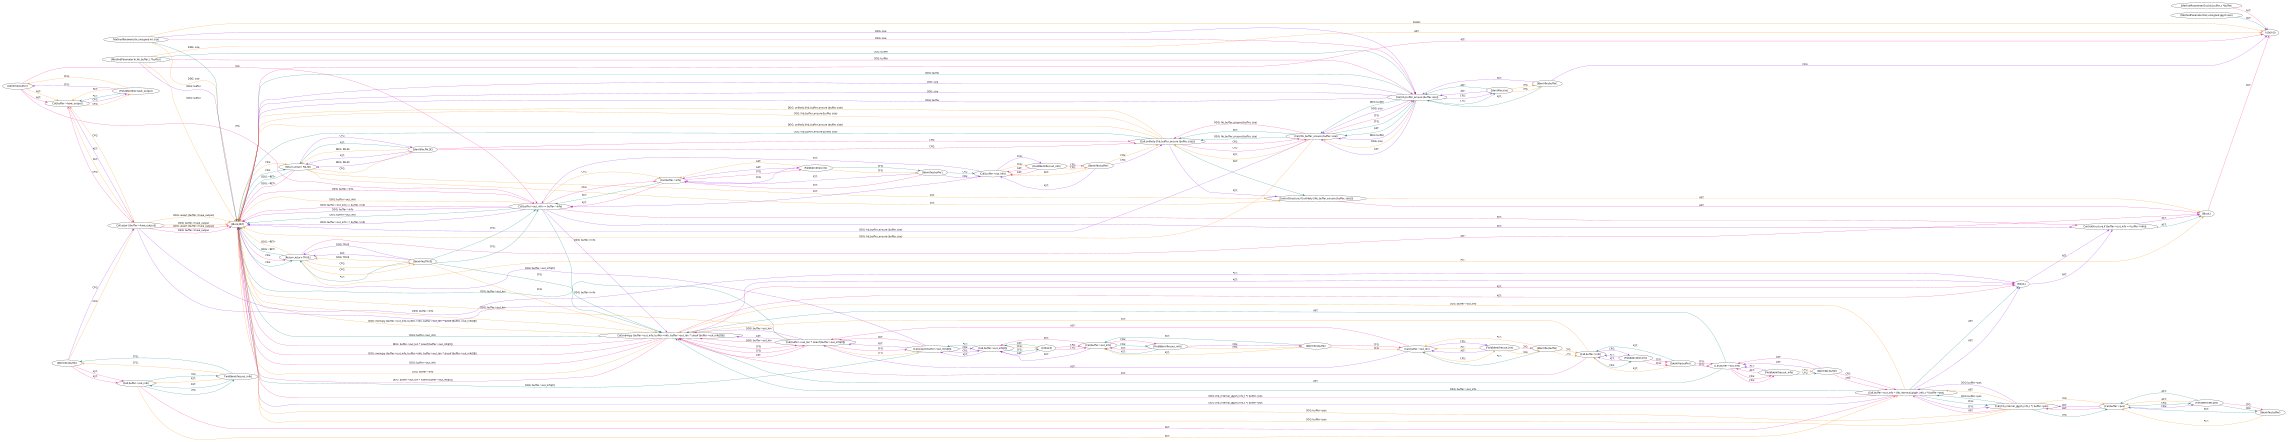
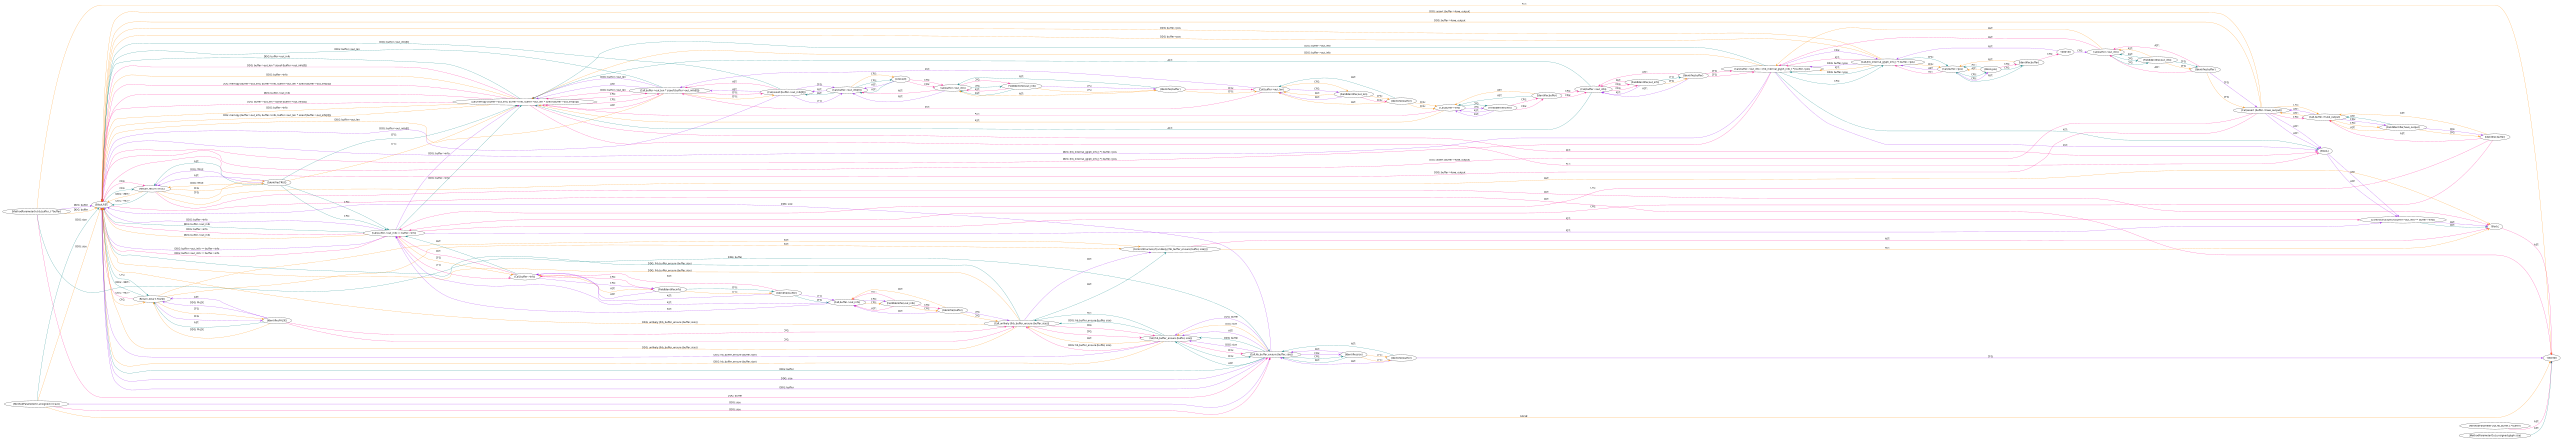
node "1000130": added
node "(FieldIdentifier,pos)": label "(FieldIdentifier,pos)" -> "(Block,pos)"
